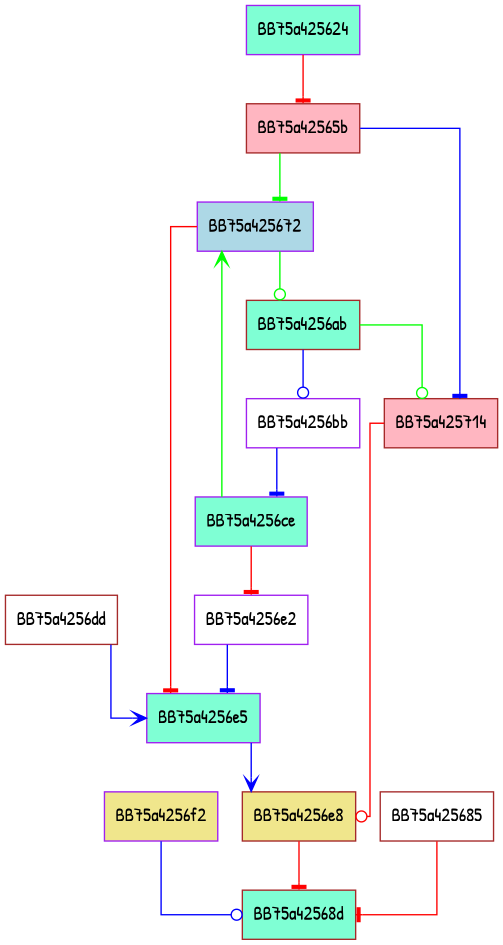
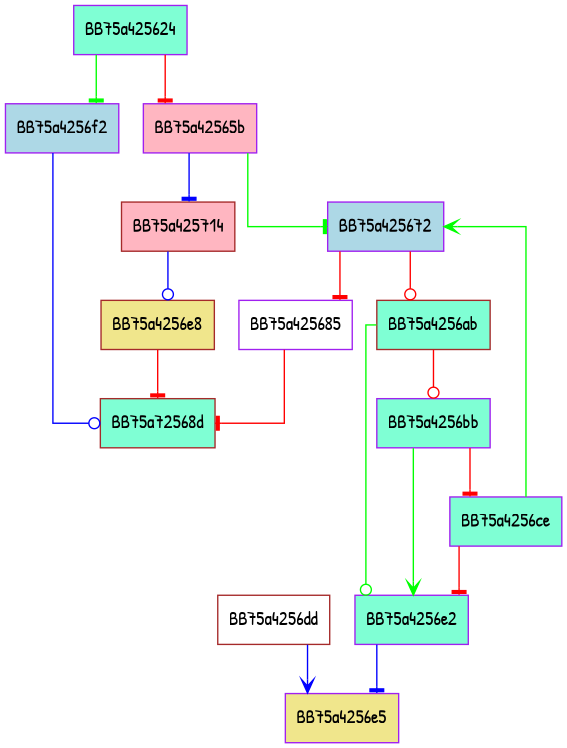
edge "BB75a425624" -> "BB75a4256f2": added
node "BB75a42565b": color brown -> purple
edge "BB75a425672" -> "BB75a4256ab": color green -> red
edge "BB75a4256ab" -> "BB75a425714": now "BB75a4256ab" -> "BB75a4256e2"
edge "BB75a4256ab" -> "BB75a4256bb": color blue -> red
node "BB75a4256bb": fillcolor white -> aquamarine
edge "BB75a425672" -> "BB75a4256e5": now "BB75a425672" -> "BB75a425685"
edge "BB75a4256bb" -> "BB75a4256ce": color blue -> red
edge "BB75a4256bb" -> "BB75a4256e2": added
edge "BB75a425714" -> "BB75a4256e8": color red -> blue
node "BB75a4256e2": fillcolor white -> aquamarine
node "BB75a4256e5": fillcolor aquamarine -> khaki
edge "BB75a4256e5" -> "BB75a4256e8": removed
node "BB75a4256f2": fillcolor khaki -> lightblue
node "BB75a425685": color brown -> purple
node "BB75a42568d": label "BB75a42568d" -> "BB75a72568d"
